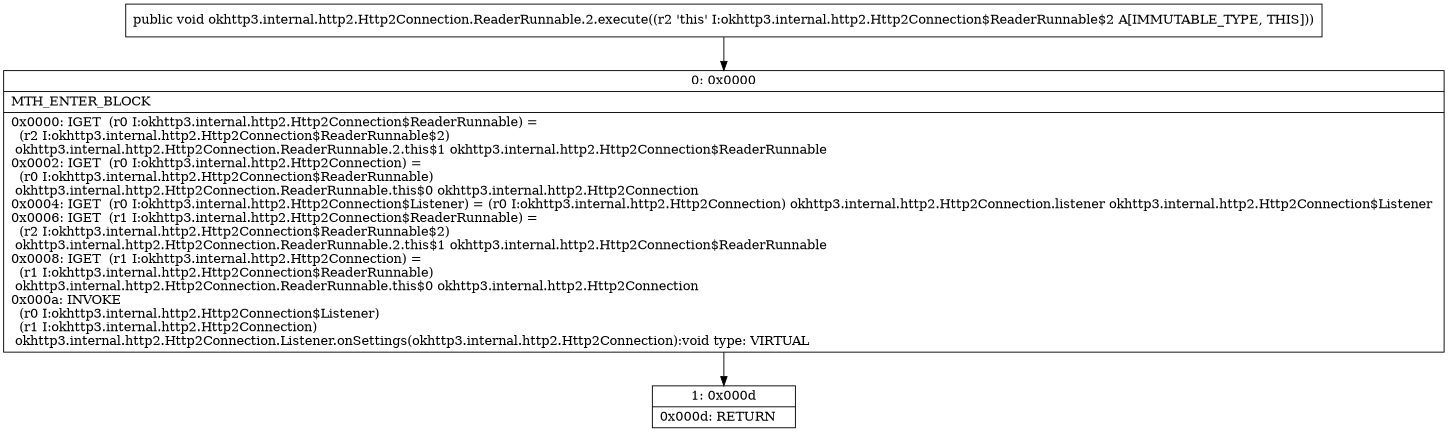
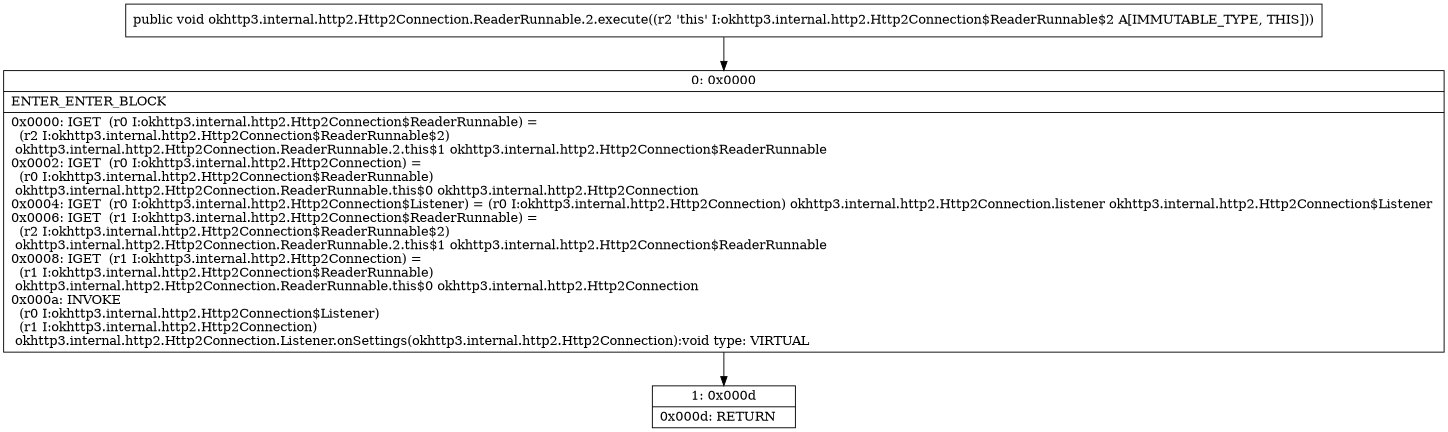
node "0: 0x0000": text "MTH_ENTER_BLOCK" -> "ENTER_ENTER_BLOCK"
